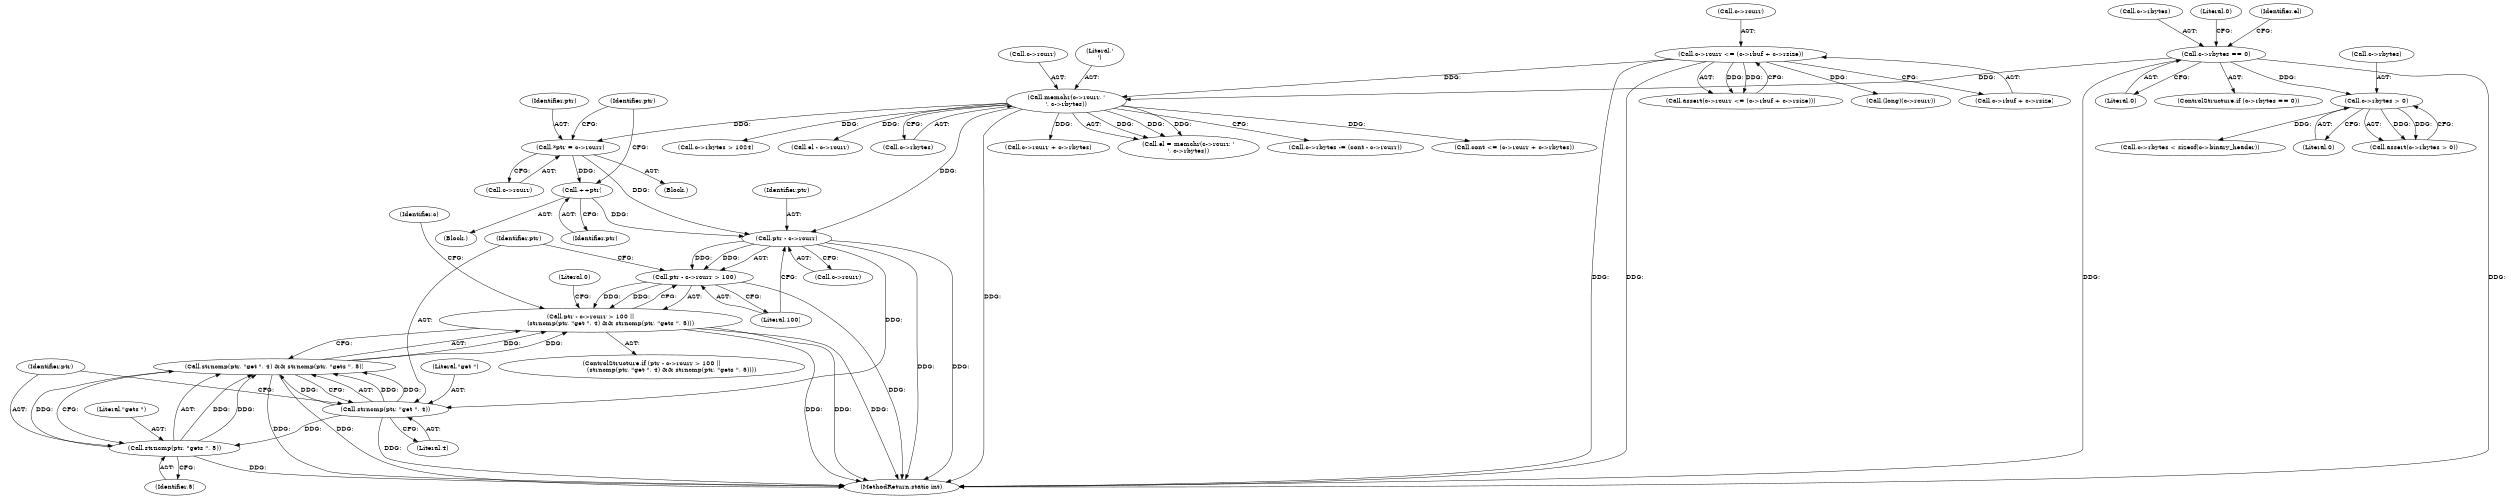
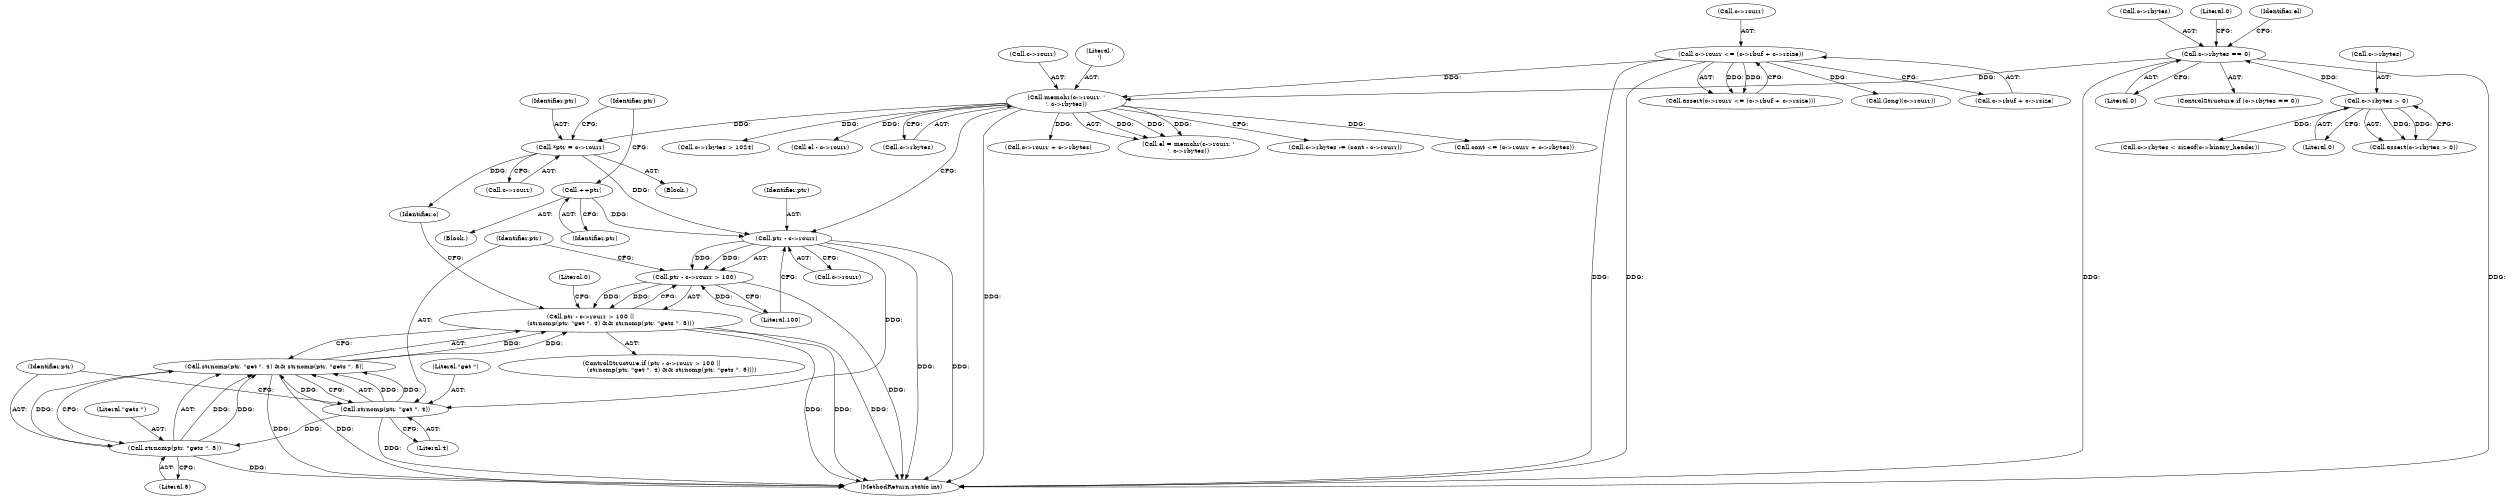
edge "(Call,c->rbytes == 0)" -> "(Call,c->rbytes > 0)": reversed
edge "(Call,*ptr = c->rcurr)" -> "(Call,++ptr)": now "(Call,*ptr = c->rcurr)" -> "(Identifier,c)"
edge "(Call,memchr(c->rcurr, ' ', c->rbytes))" -> "(Call,ptr - c->rcurr)": label "DDG: " -> "CFG: "
edge "(Literal,100)" -> "(Call,ptr - c->rcurr > 100)": label "AST: " -> "DDG: "
node "(Identifier,5)": label "(Identifier,5)" -> "(Literal,5)"
